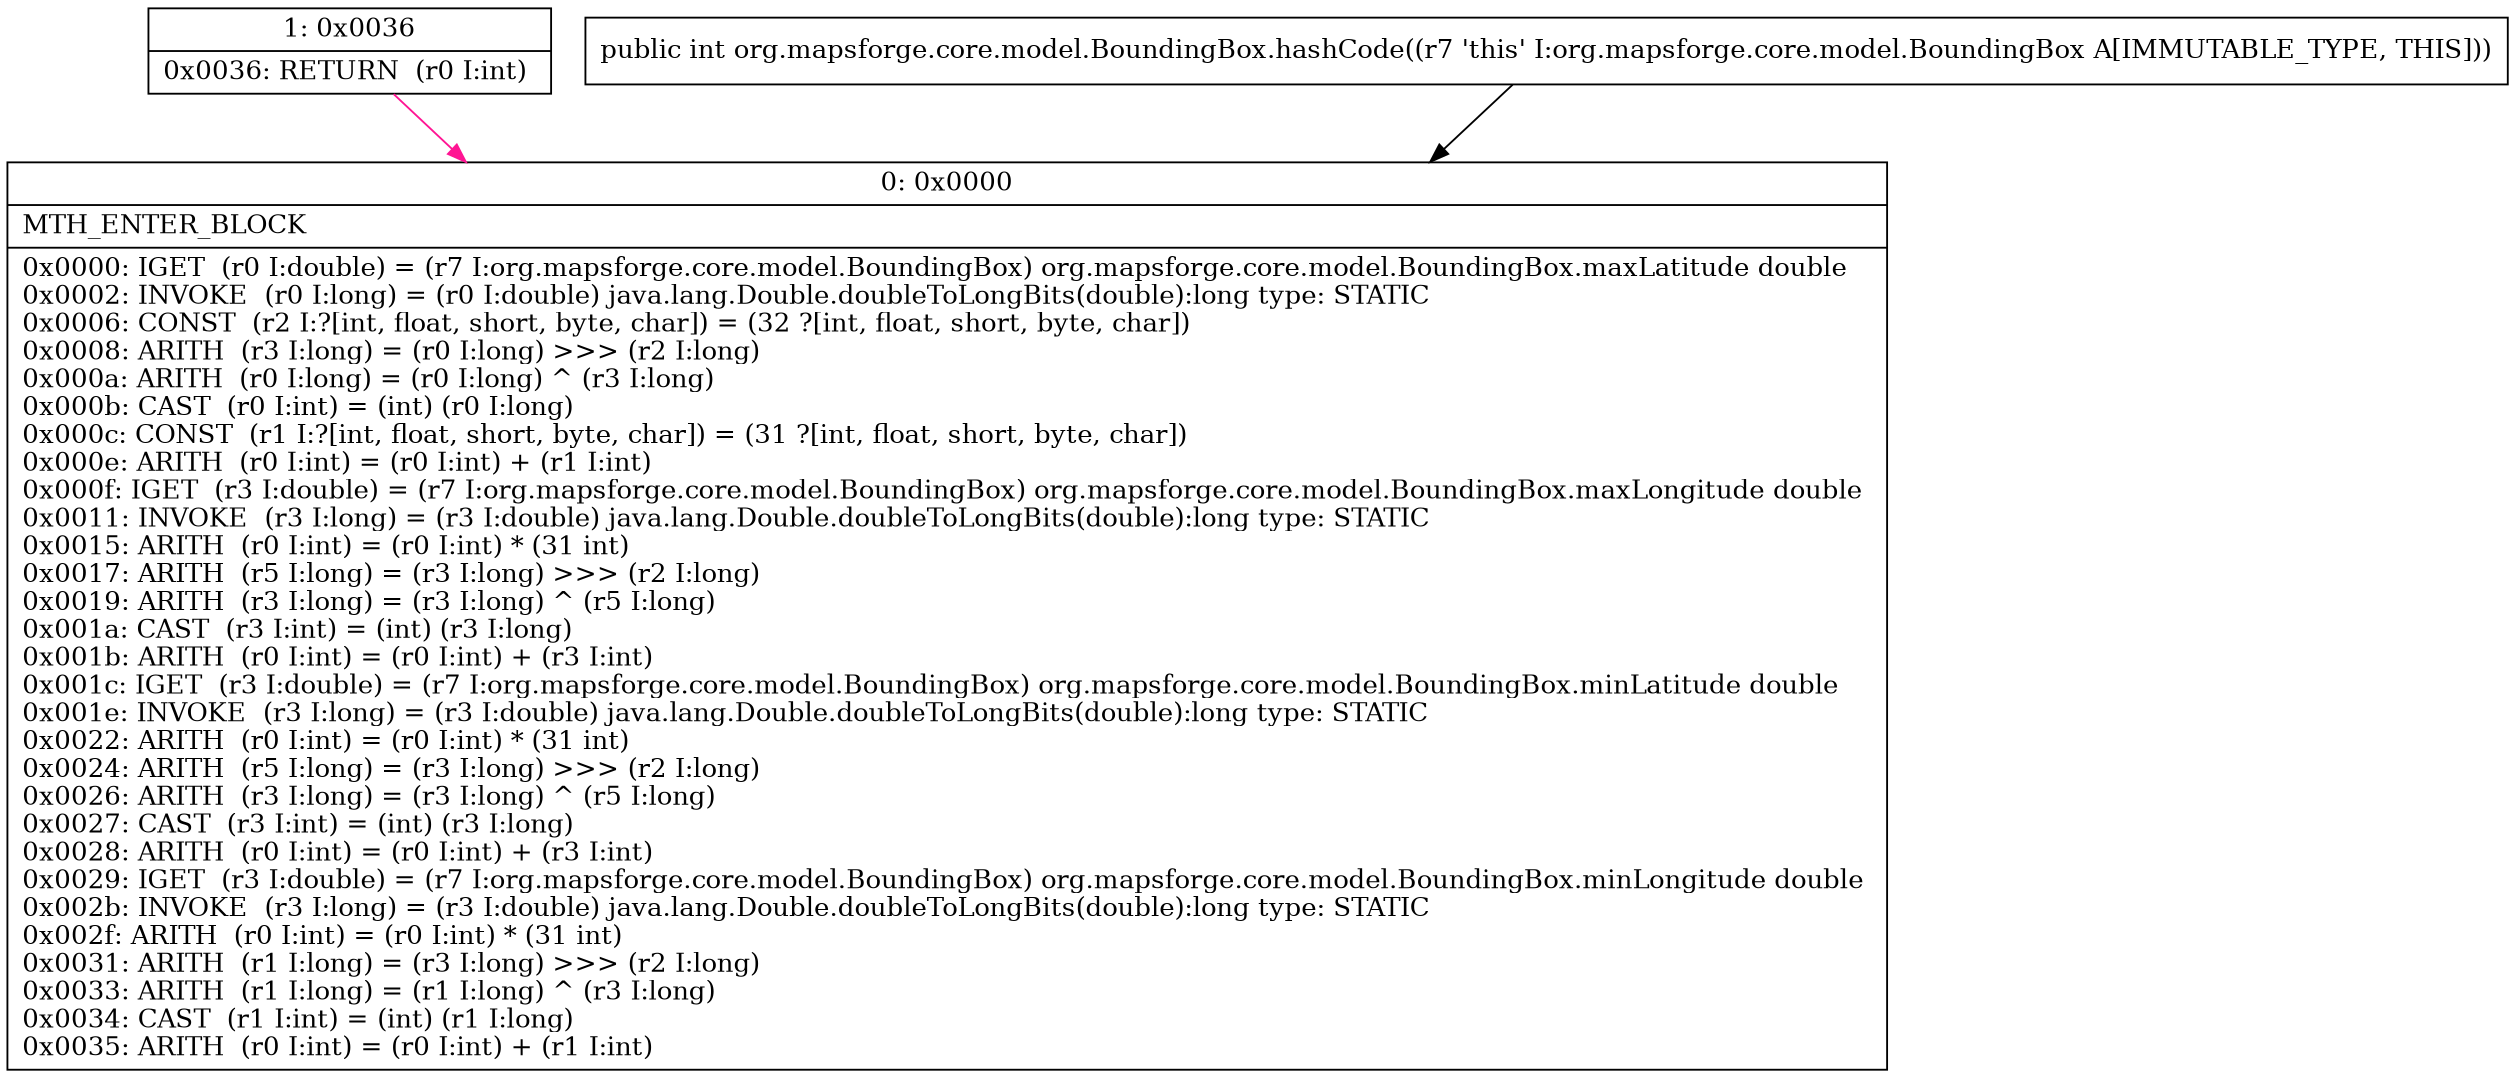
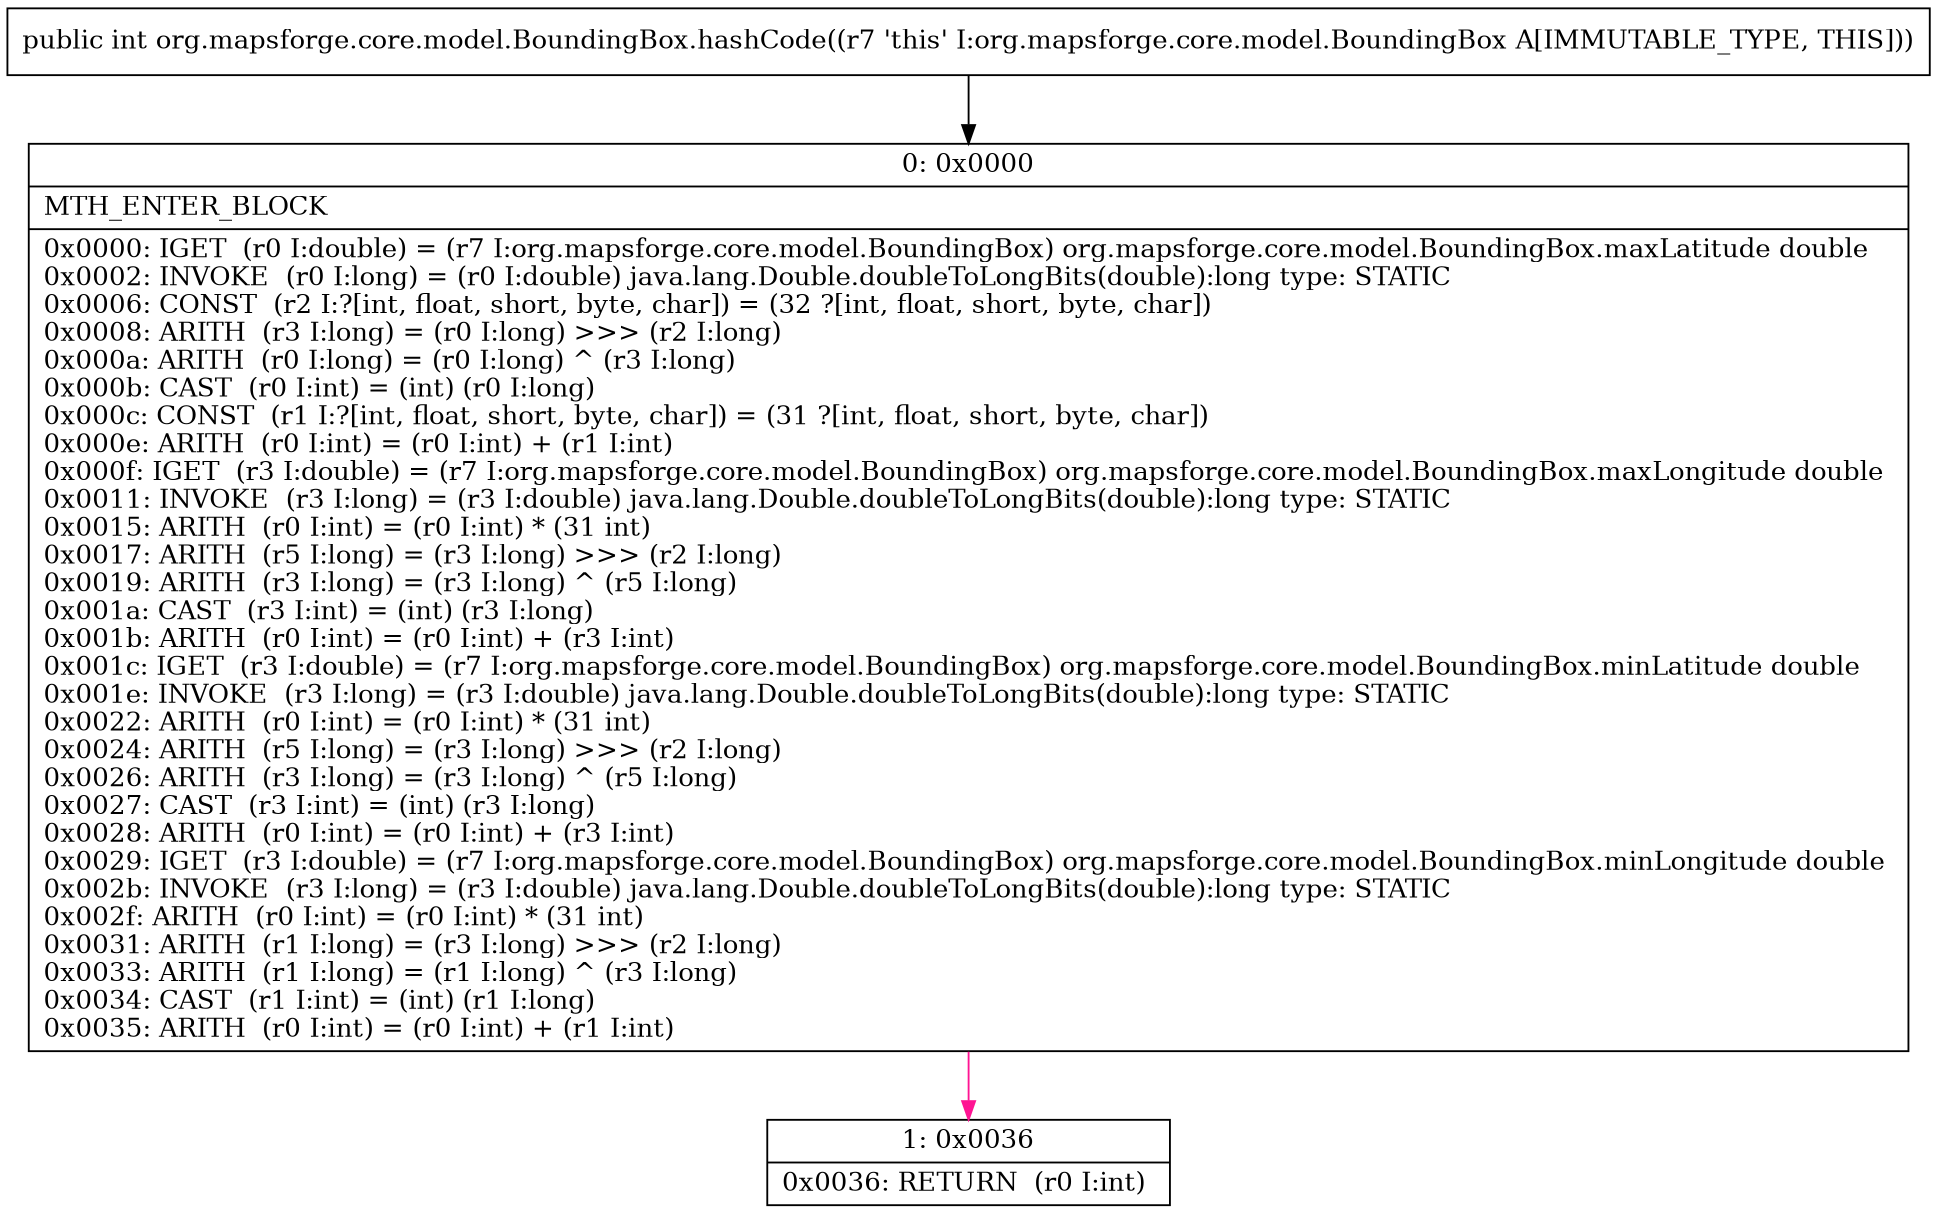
edge "1: 0x0036" -> "0: 0x0000": reversed
